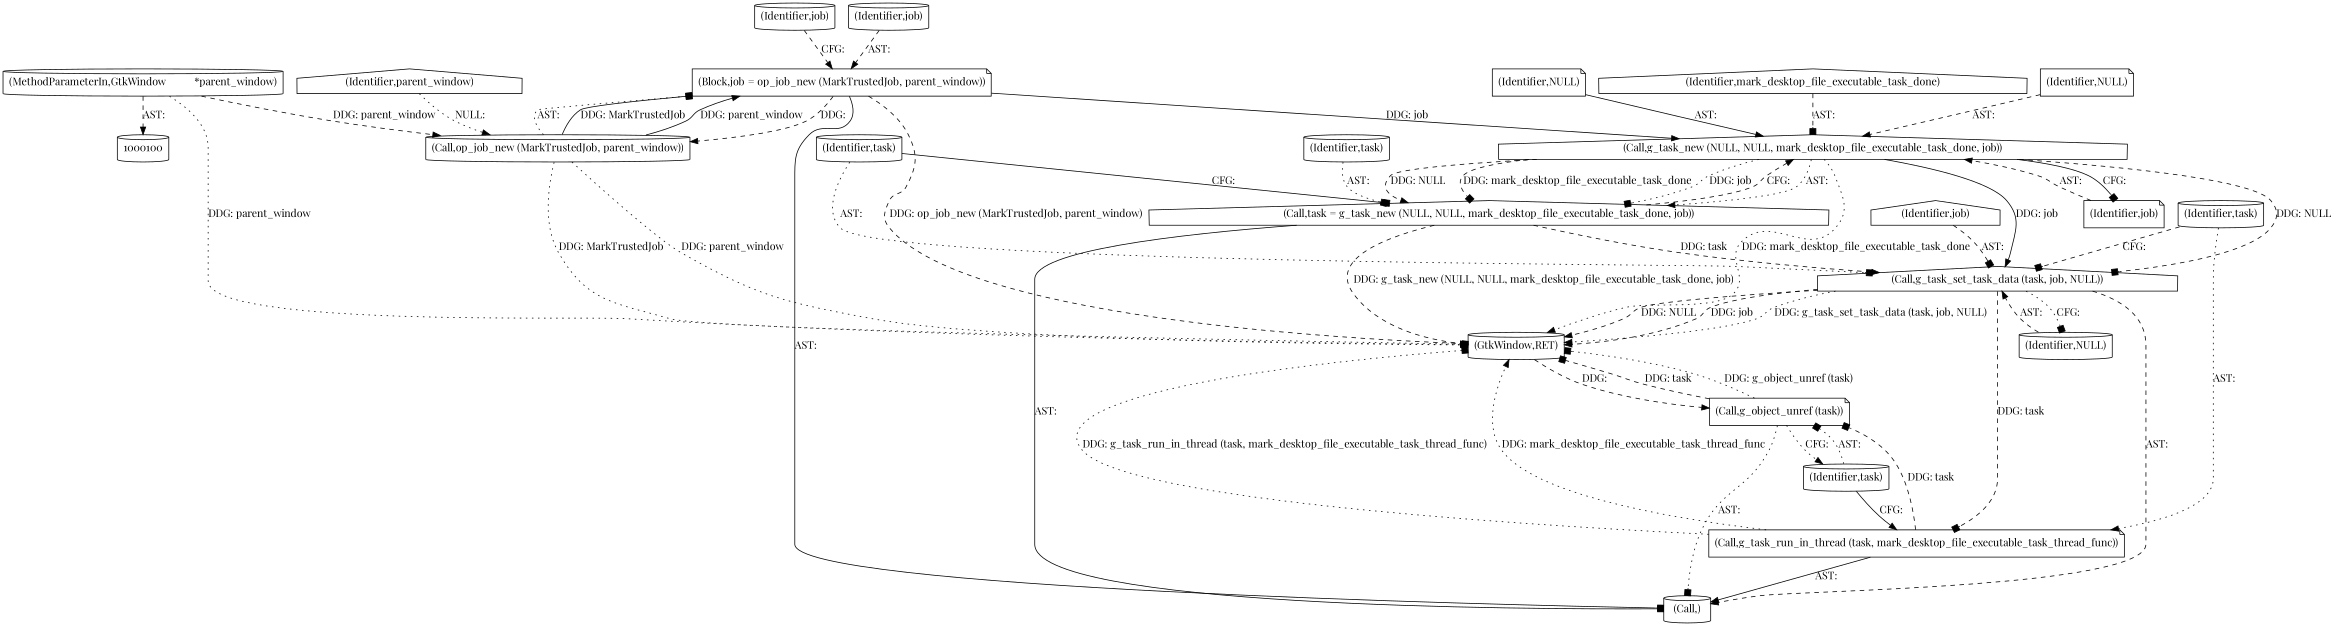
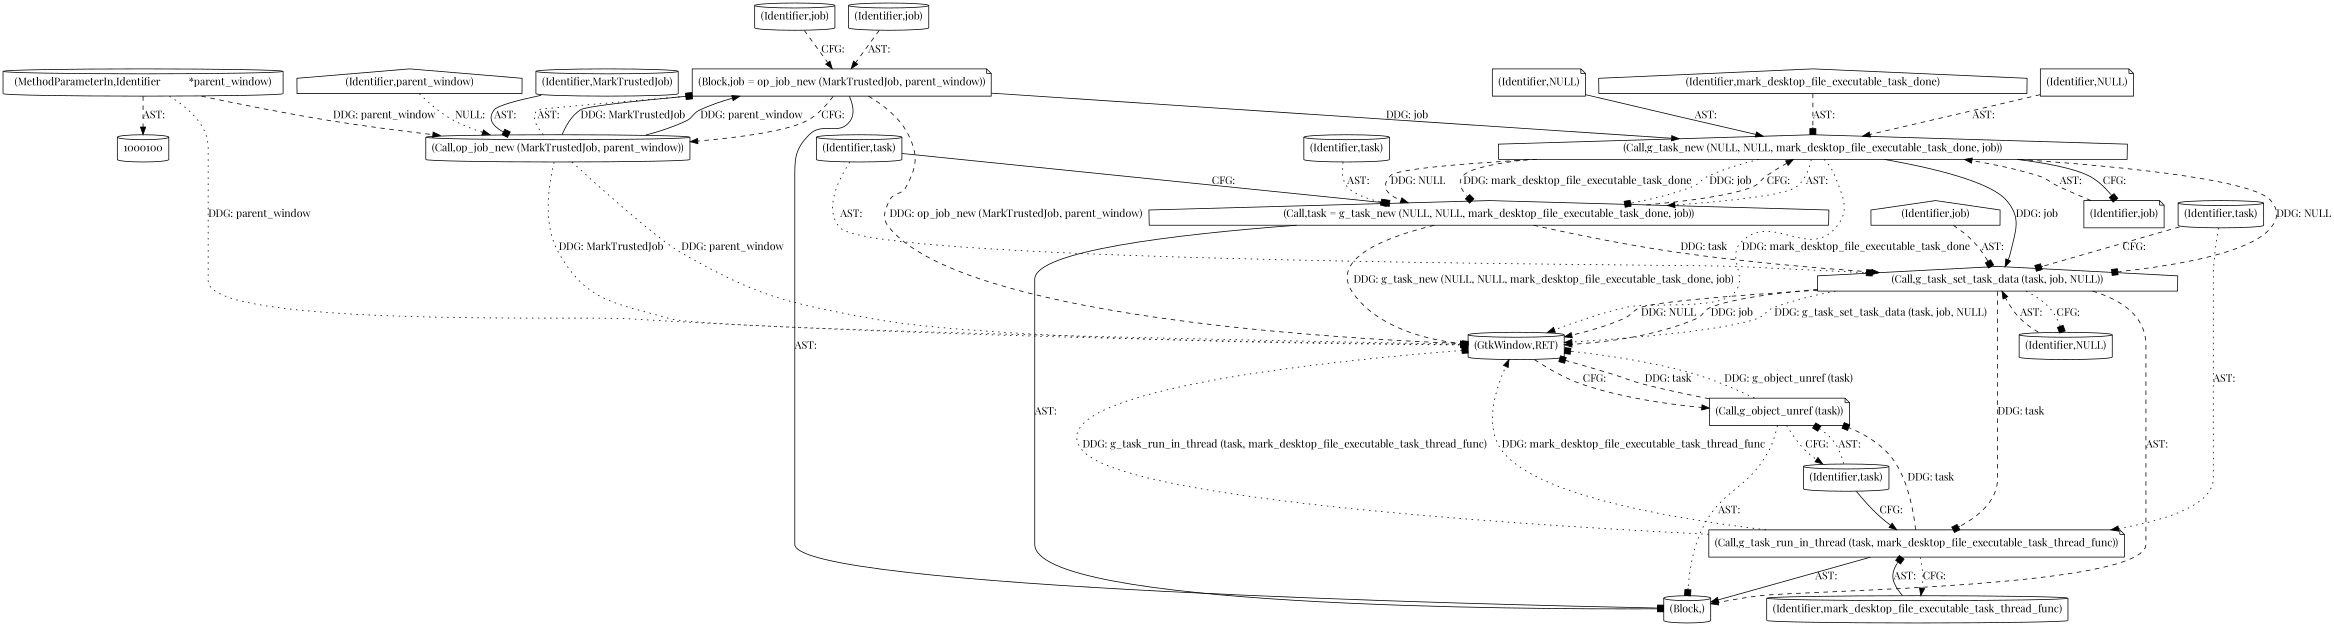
node "(MethodParameterIn,GtkWindow          *parent_window)": label "(MethodParameterIn,GtkWindow          *parent_window)" -> "(MethodParameterIn,Identifier          *parent_window)"
node "(Identifier,MarkTrustedJob)": added
edge "(Block,job = op_job_new (MarkTrustedJob, parent_window))" -> "(Call,op_job_new (MarkTrustedJob, parent_window))": label "DDG: " -> "CFG: "
edge "(GtkWindow,RET)" -> "(Call,g_object_unref (task))": label "DDG: " -> "CFG: "
node "(Call,)": label "(Call,)" -> "(Block,)"
node "(Identifier,mark_desktop_file_executable_task_thread_func)": added
